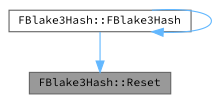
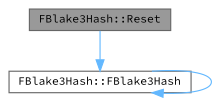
edge "FBlake3Hash::FBlake3Hash" -> "FBlake3Hash::Reset": reversed
